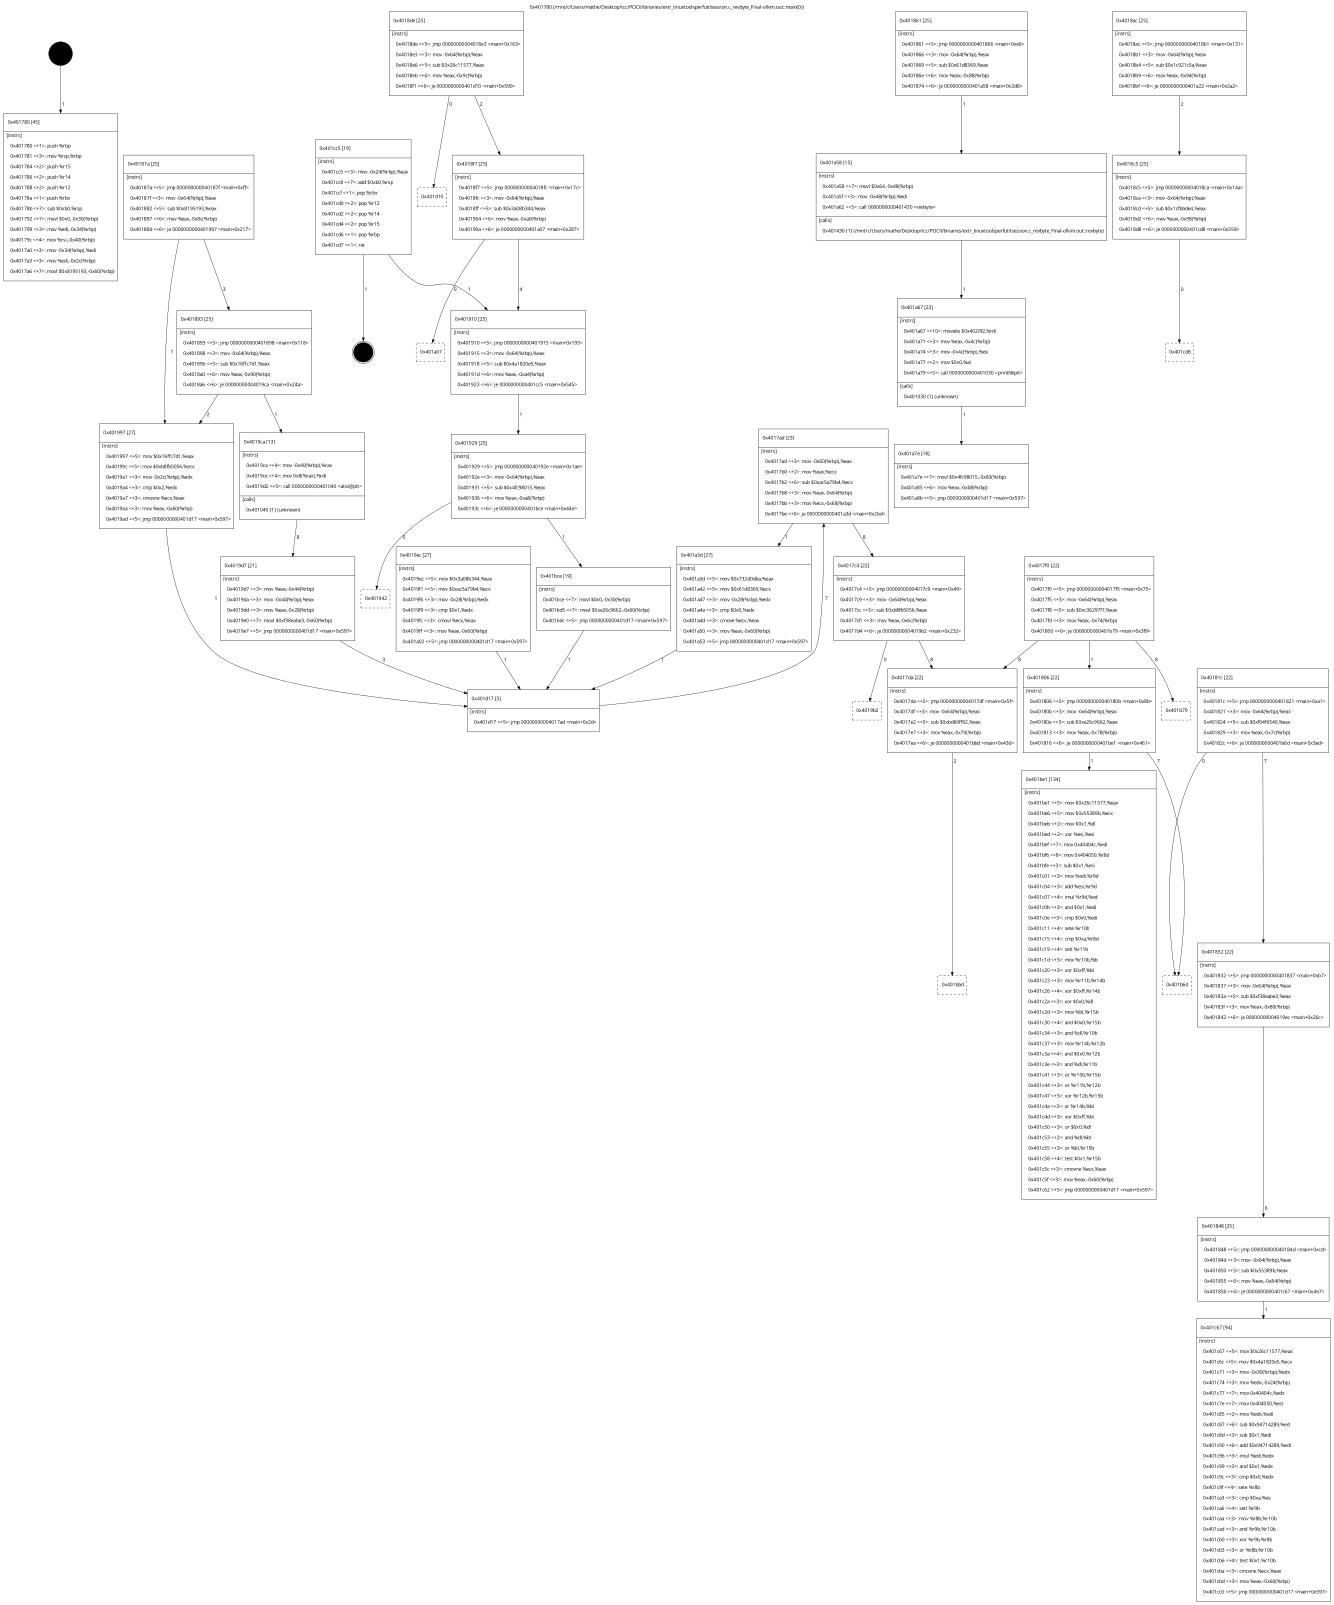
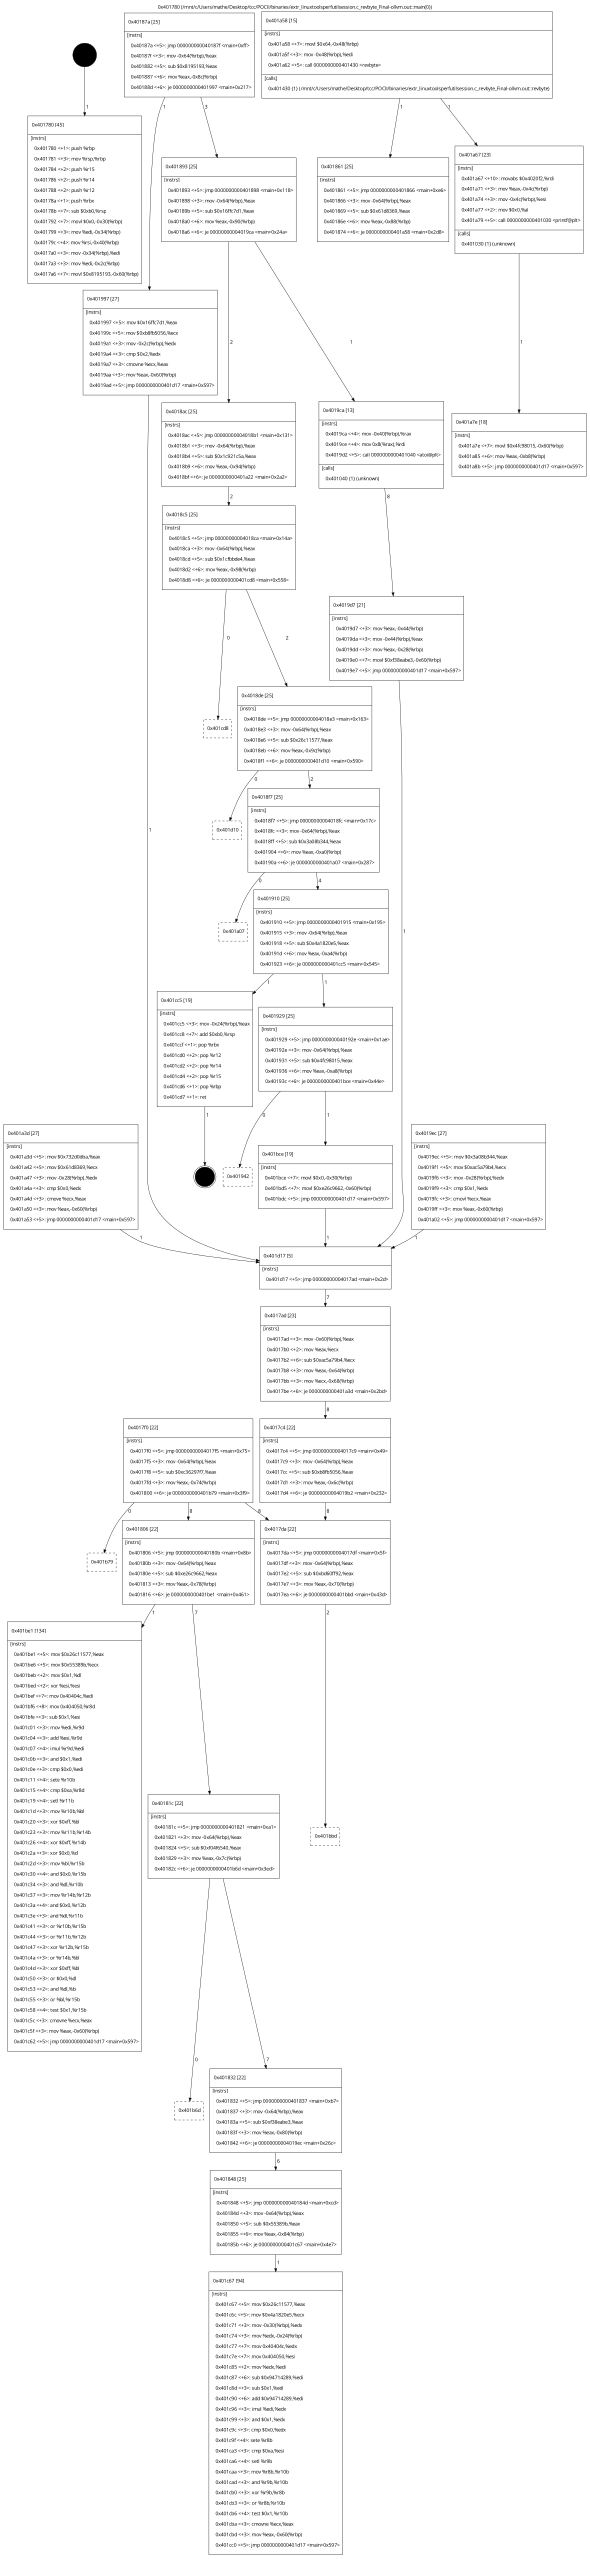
edge "0x401861 [25]" -> "0x401a58 [15]": reversed
edge "0x401cc5 [19]" -> "0x401910 [25]": reversed
edge "0x401893 [25]" -> "0x401997 [27]": now "0x401893 [25]" -> "0x4018ac [25]"
edge "0x4017ad [23]" -> "0x401a3d [27]": removed, label "1"
edge "0x4018c5 [25]" -> "0x4018de [25]": added, label "2"
edge "0x4019d7 [21]" -> "0x401d17 [5]": label " 3" -> " 1"
edge "0x4017f0 [22]" -> "0x401806 [22]": label " 1" -> " 8"
edge "0x4017f0 [22]" -> "0x401b79": label " 8" -> " 0"
node "0x4019b2": removed
edge "0x401806 [22]" -> "0x401b6d": now "0x401806 [22]" -> "0x40181c [22]"
